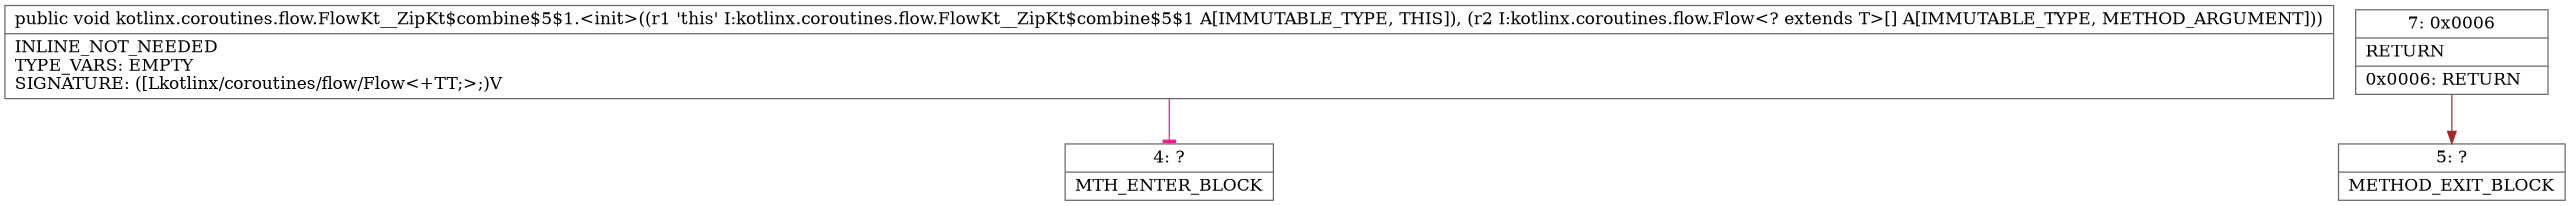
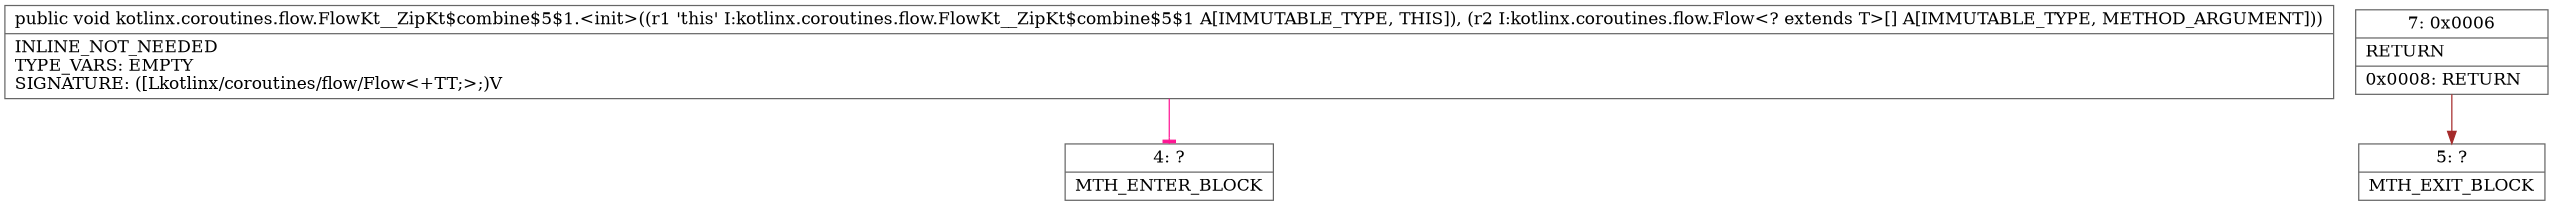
node "7: 0x0006": text "0x0006: RETURN" -> "0x0008: RETURN"
node "5: ?": text "METHOD_EXIT_BLOCK" -> "MTH_EXIT_BLOCK"
